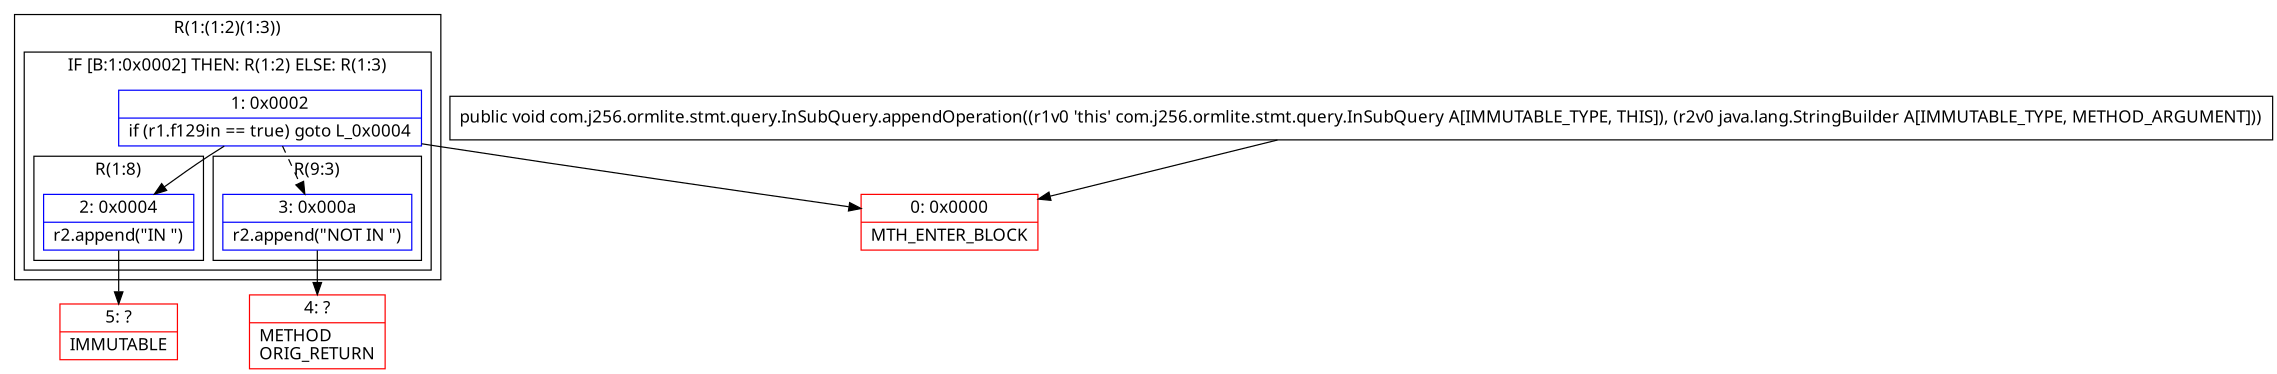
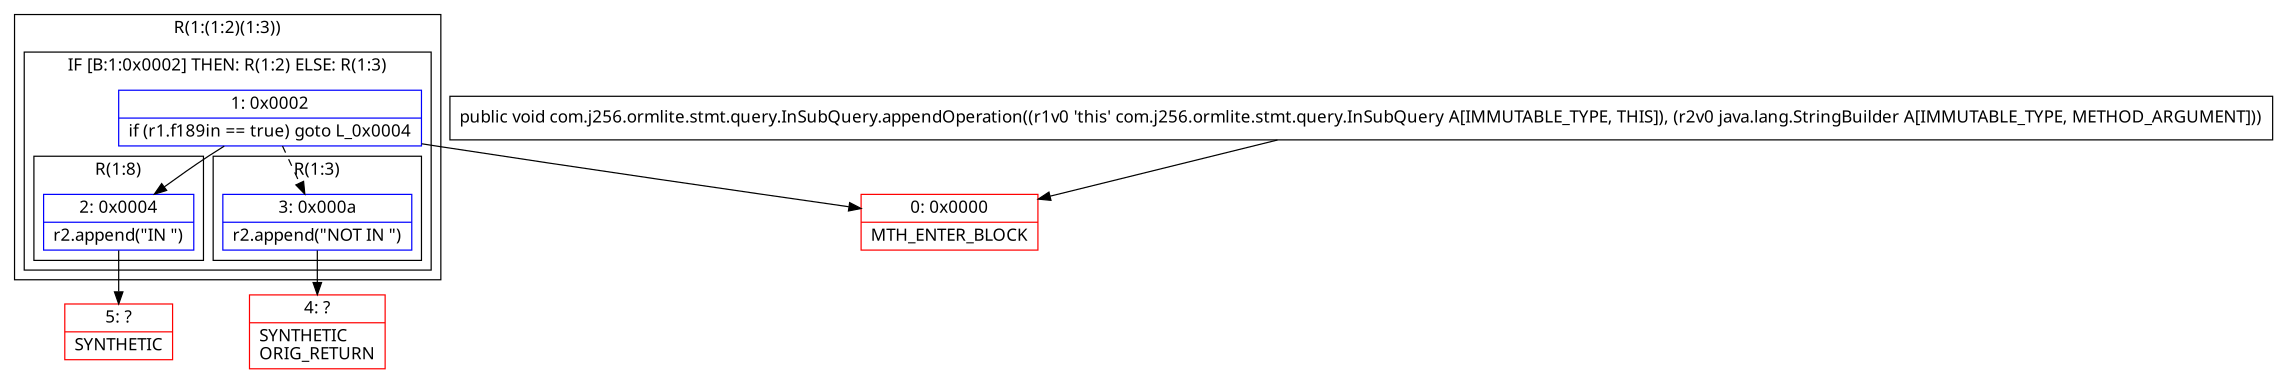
node "1: 0x0002": text "if (r1.f129in == true) goto L_0x0004" -> "if (r1.f189in == true) goto L_0x0004"
cluster "R(9:3)": label "R(9:3)" -> "R(1:3)"
node "4: ?": text "METHOD" -> "SYNTHETIC"
node "5: ?": text "IMMUTABLE" -> "SYNTHETIC"
